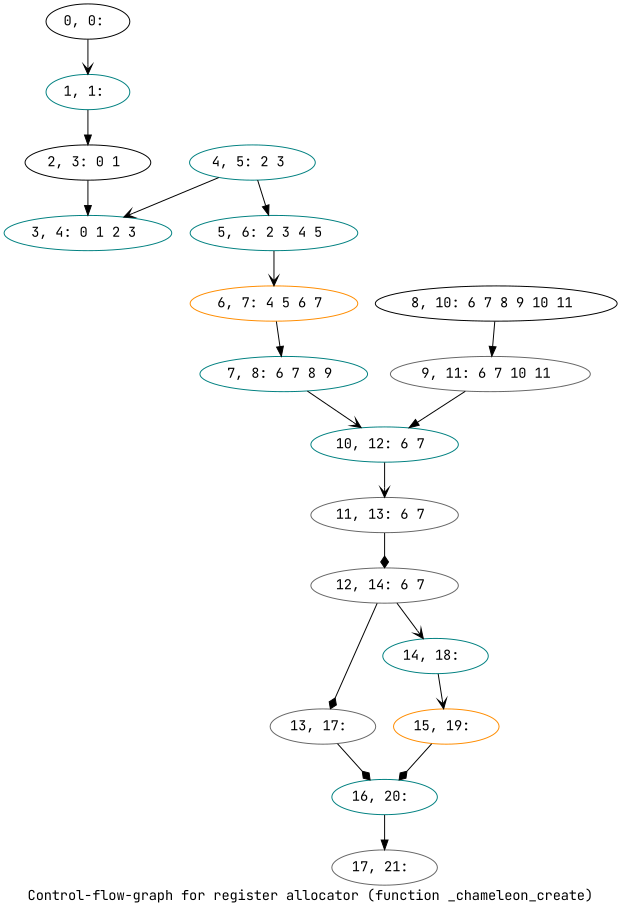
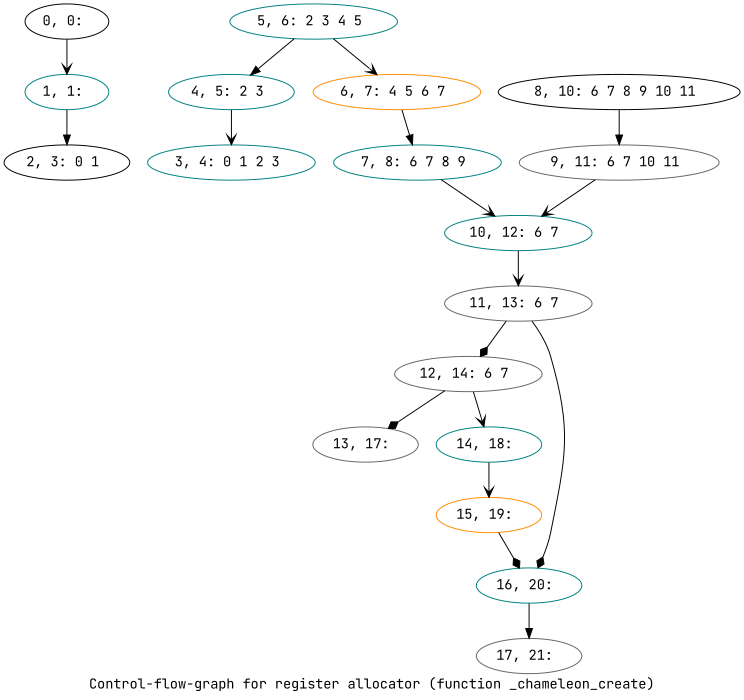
edge "2, 3: 0 1" -> "3, 4: 0 1 2 3": removed
edge "4, 5: 2 3" -> "5, 6: 2 3 4 5": reversed
edge "9, 11: 6 7 10 11" -> "10, 12: 6 7": arrowhead normal -> vee
edge "13, 17:" -> "16, 20:": now "11, 13: 6 7" -> "16, 20:"
